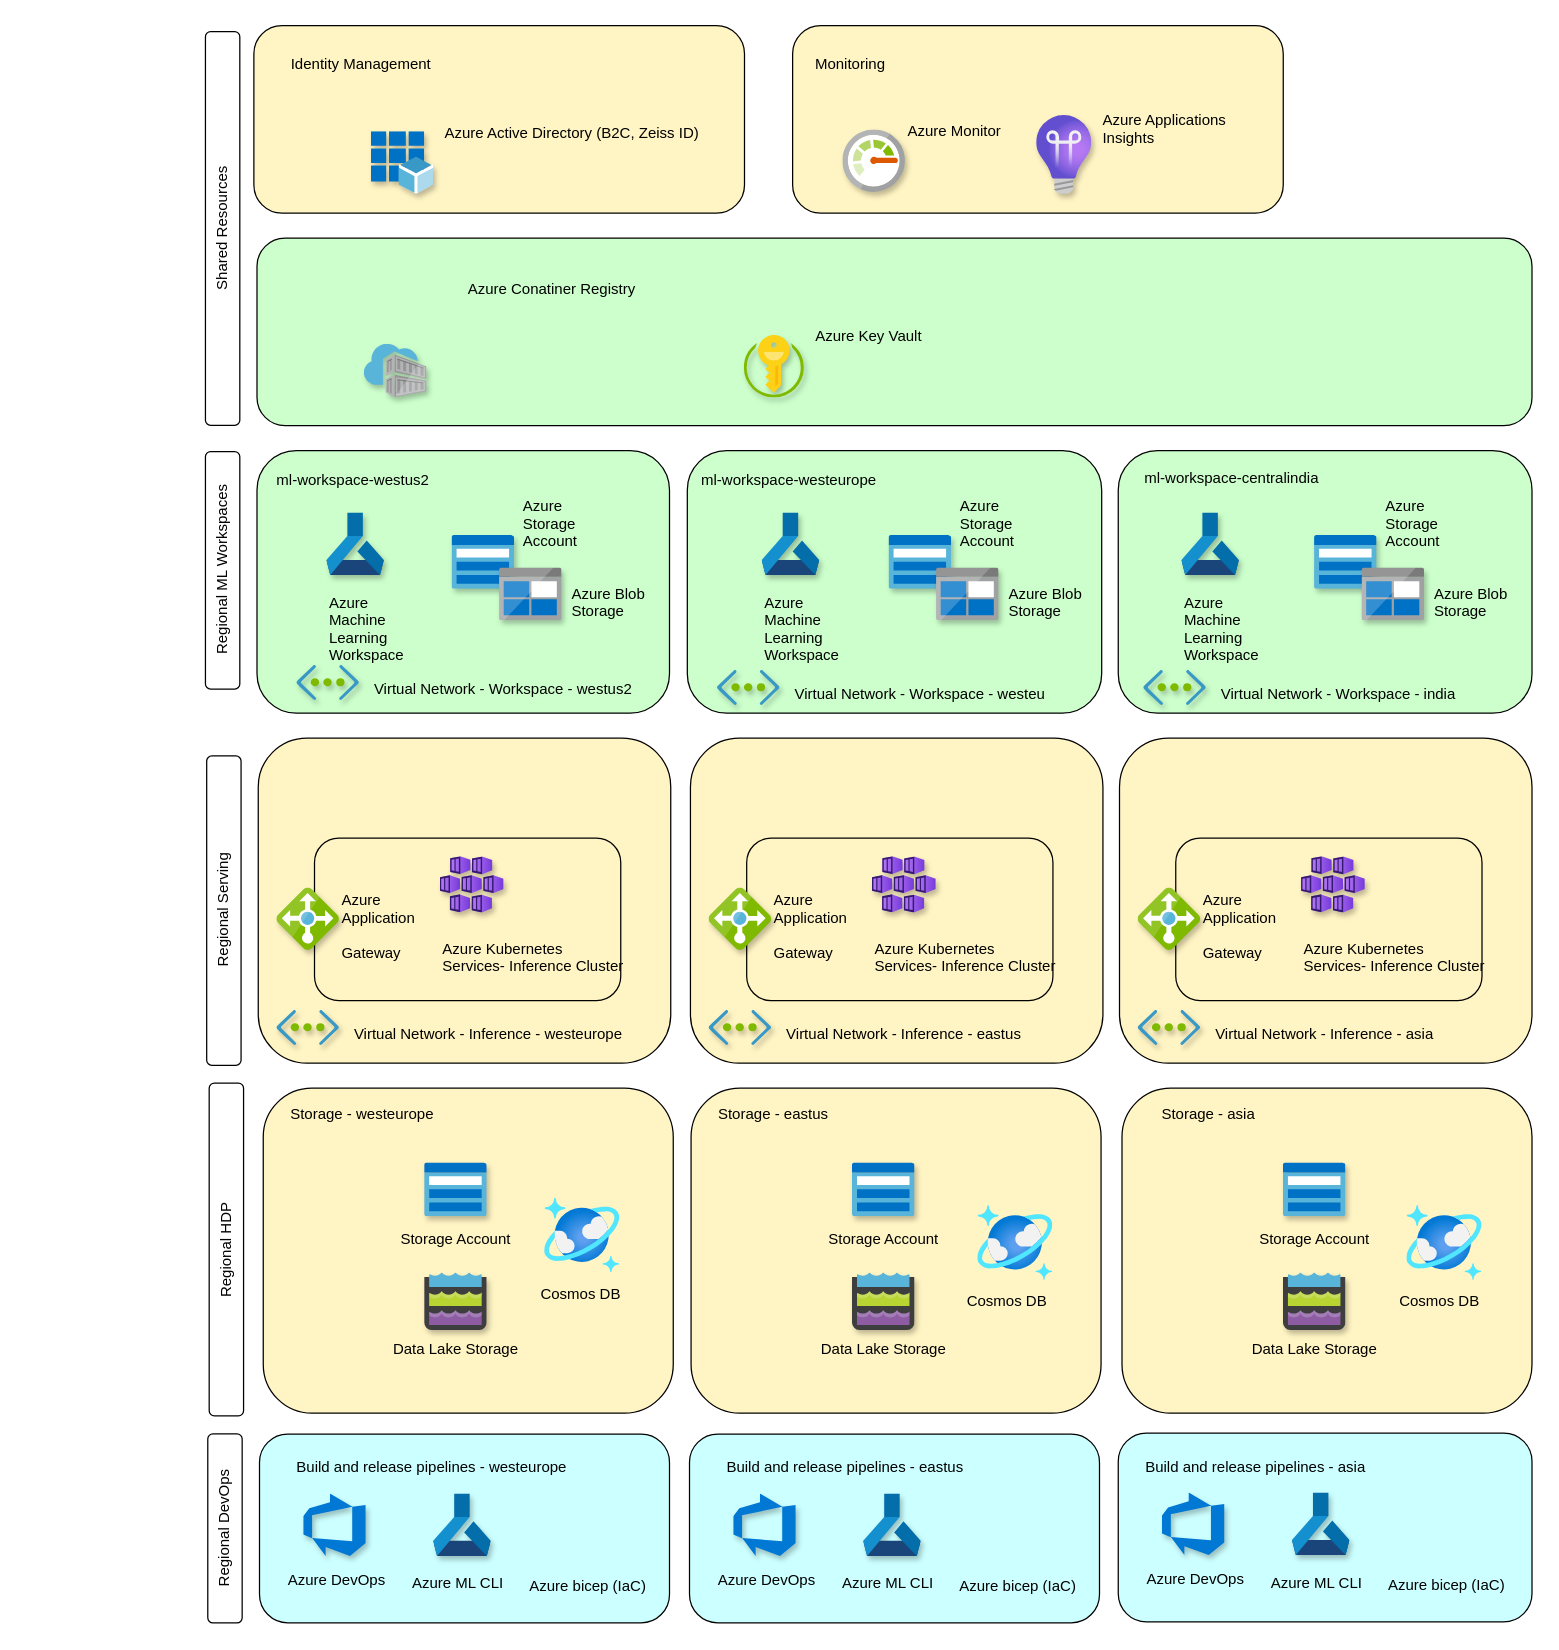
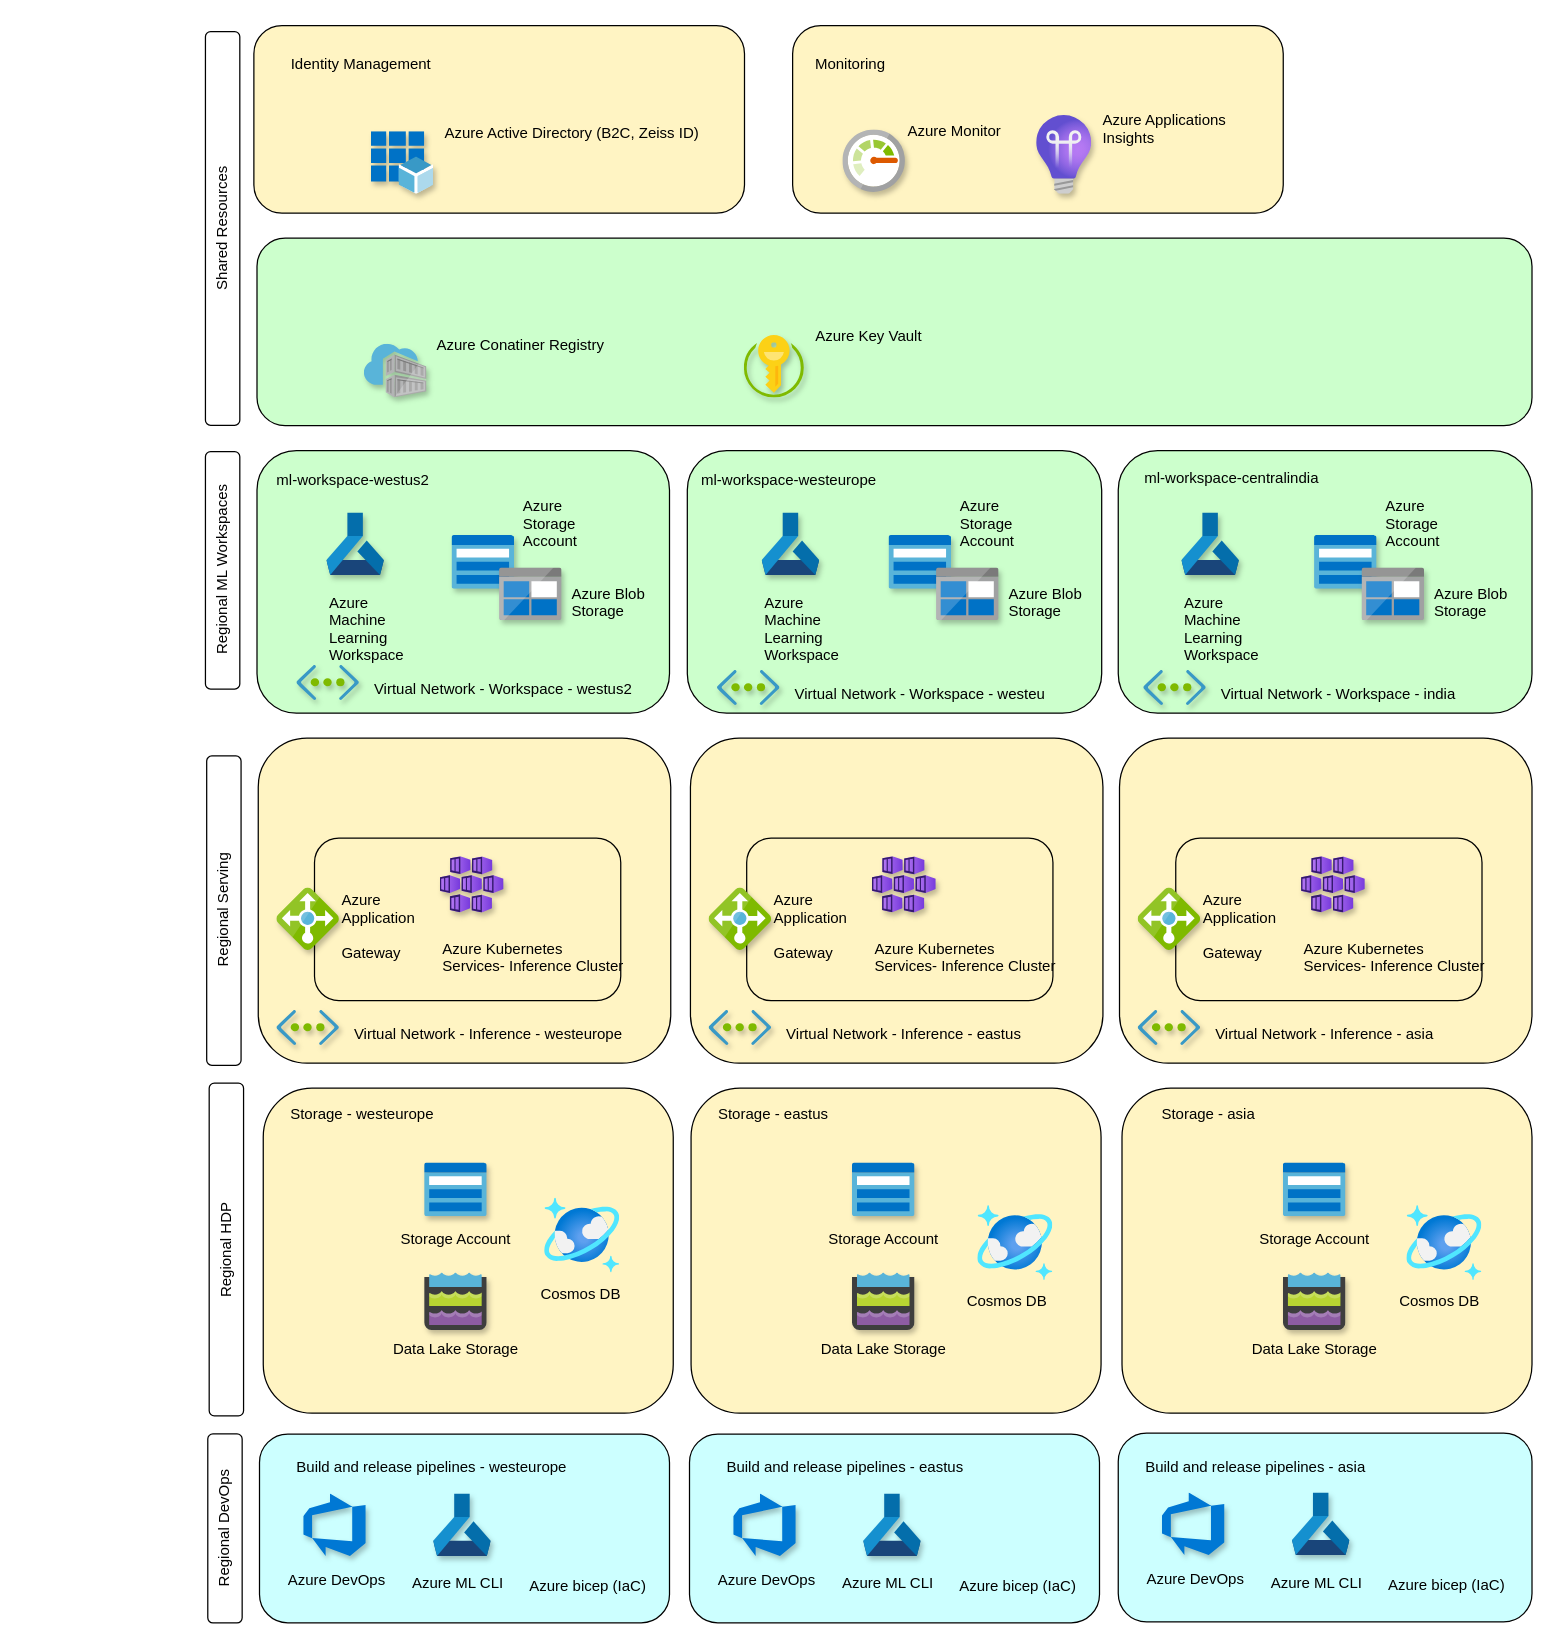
node "Azure Conatiner Registry": moved (559, 288) -> (528, 344)
